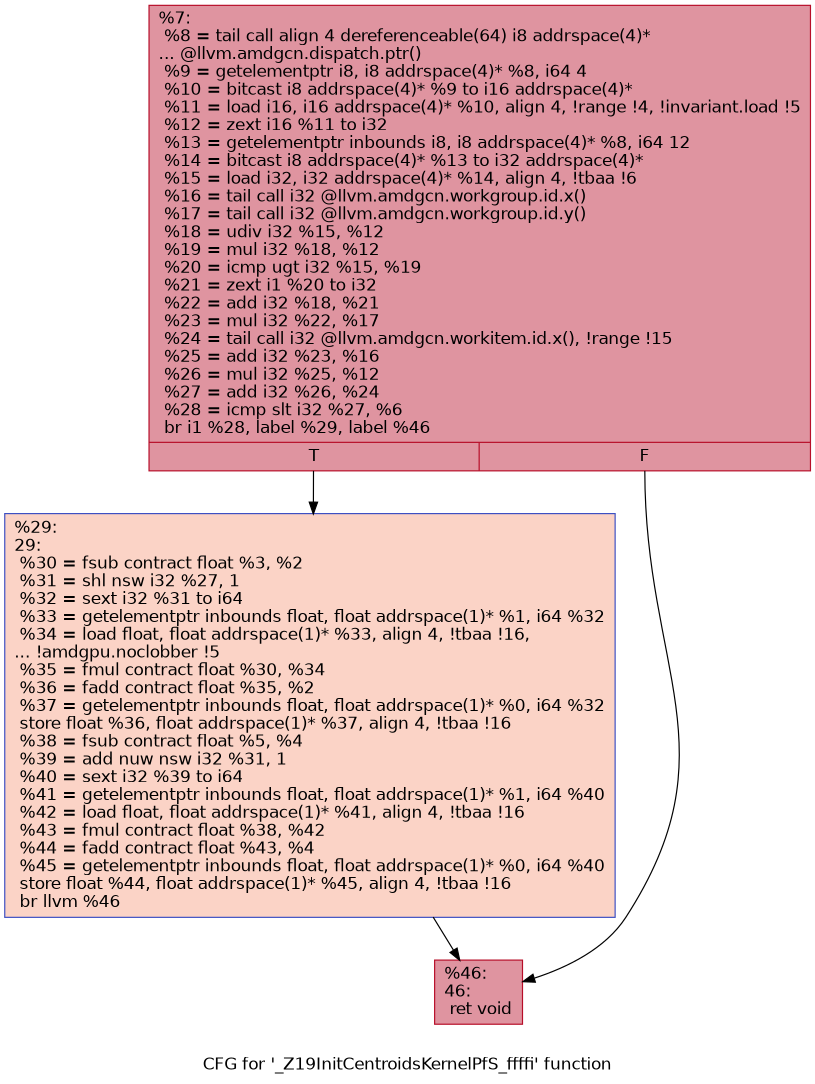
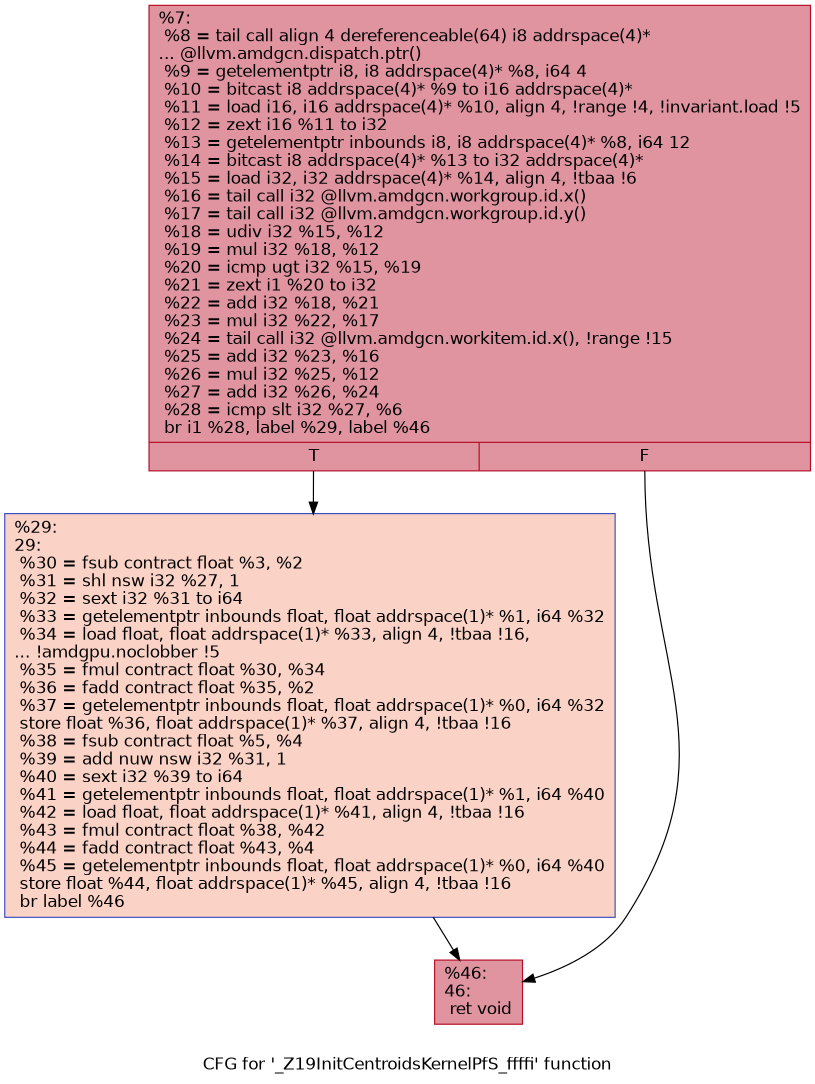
node "%29:": text "br llvm %46" -> "br label %46"
